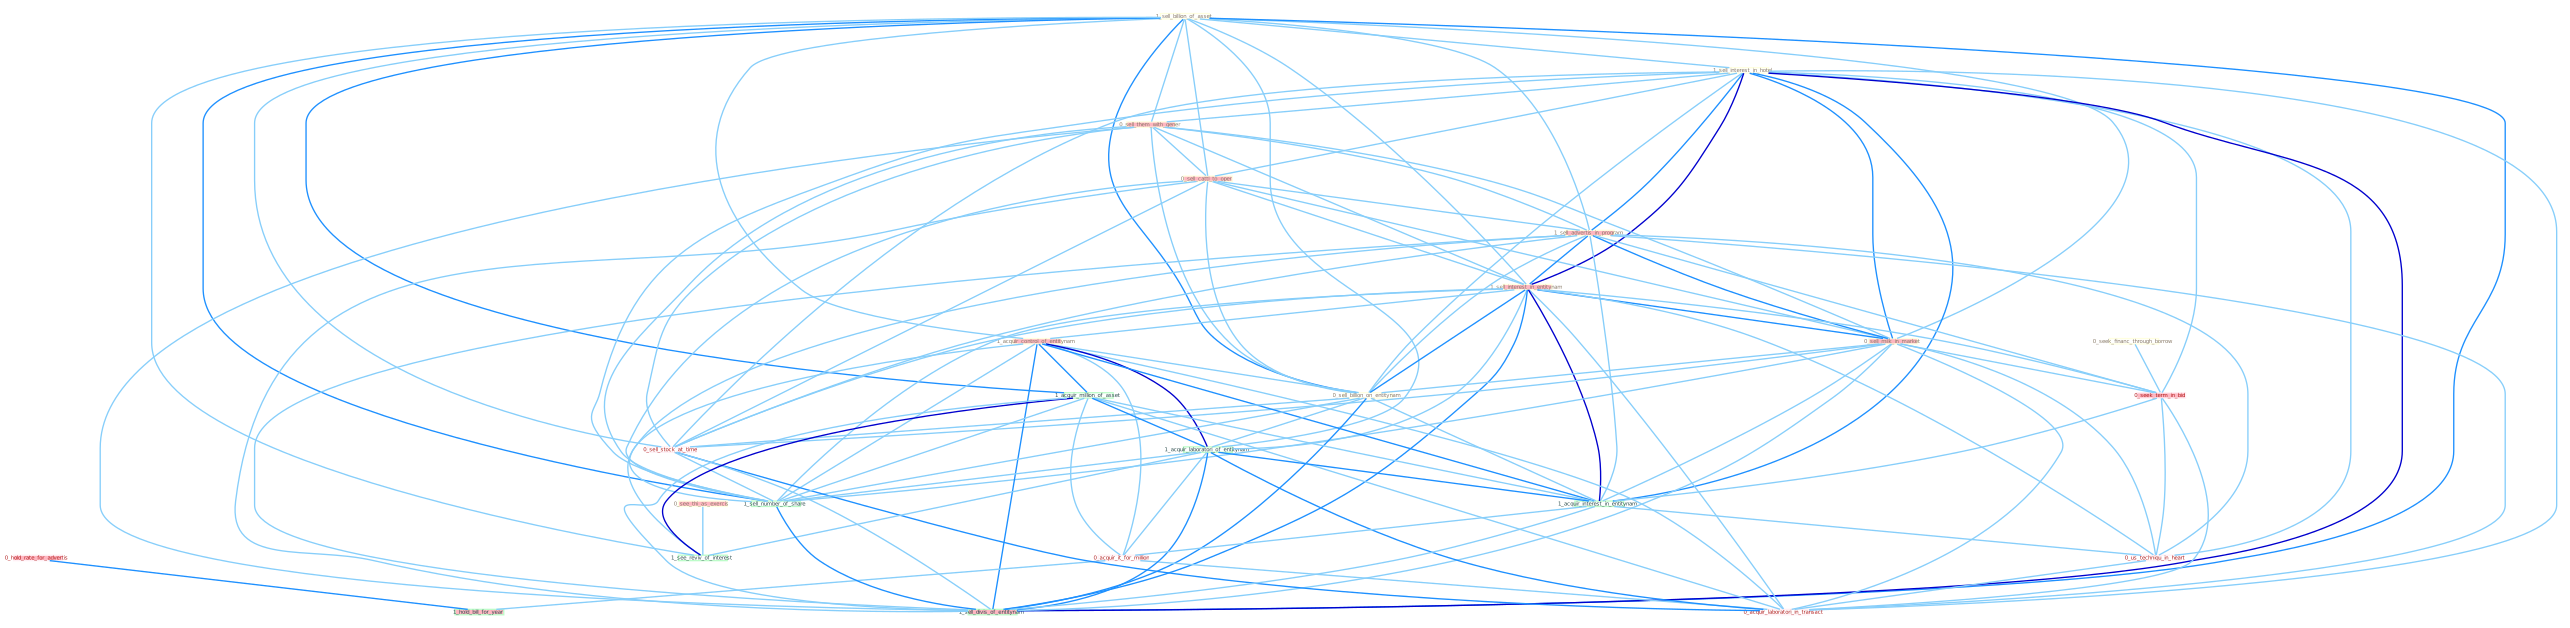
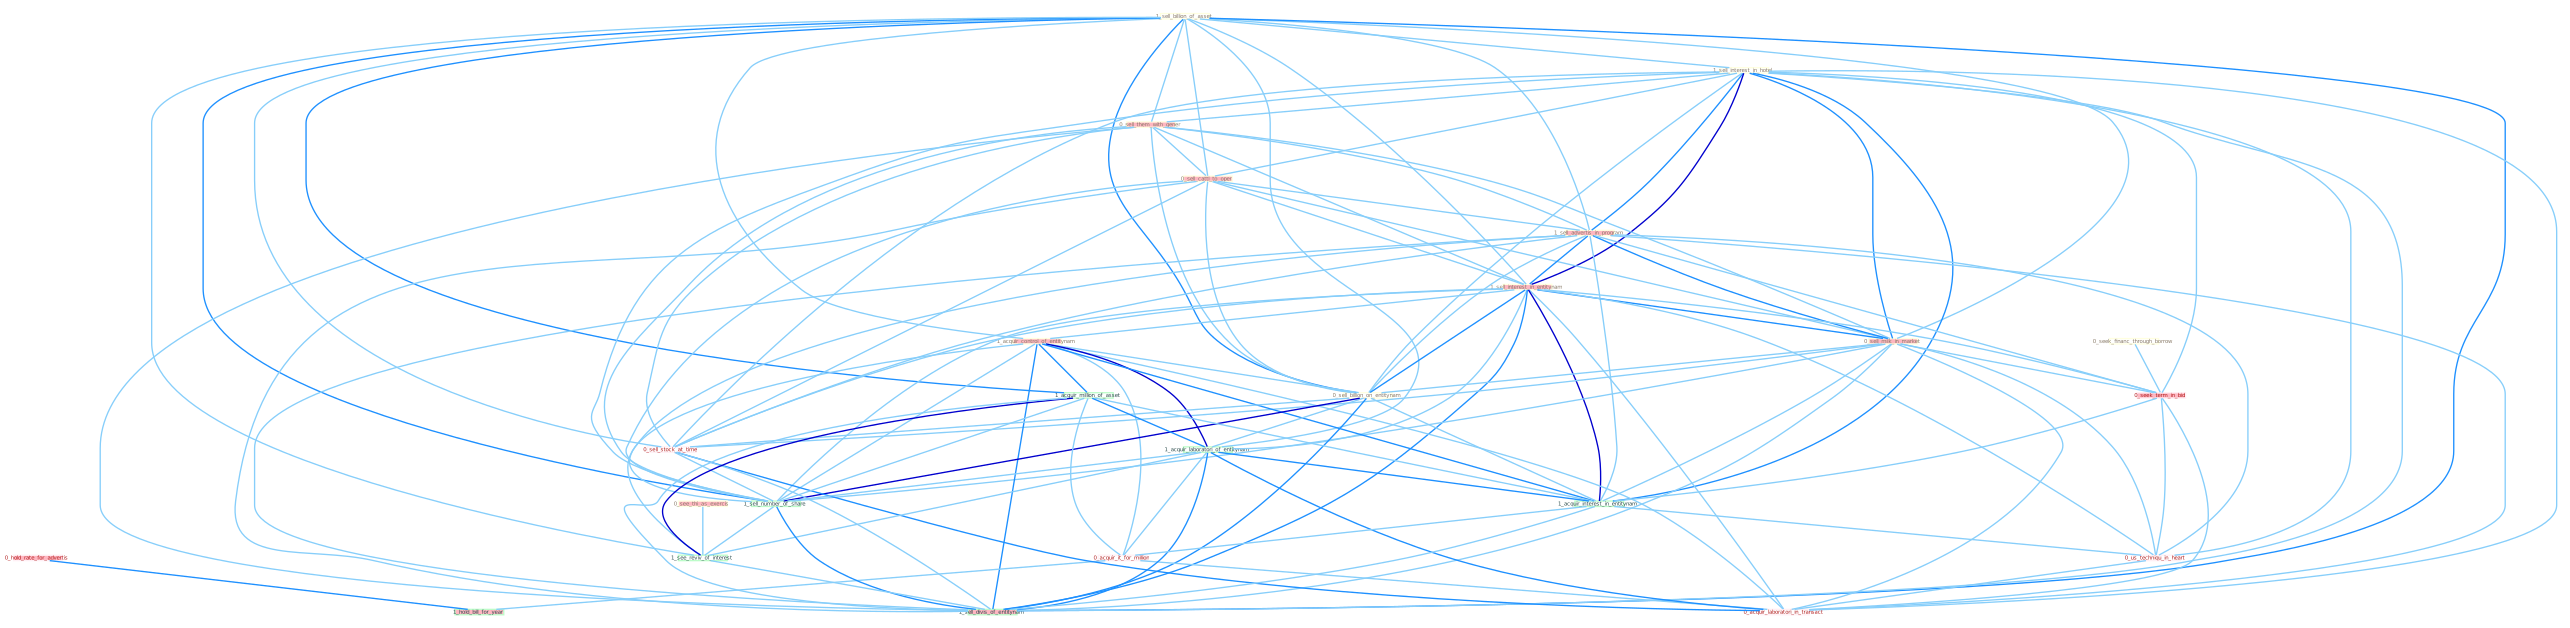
edge "0_sell_billion_on_entitynam" -- "1_sell_number_of_share": color #87cefa -> #0000cd
edge "1_acquir_million_of_asset" -- "0_acquir_laboratori_in_transact": removed
edge "1_sell_number_of_share" -- "1_see_reviv_of_interest": added
edge "1_sell_interest_in_hotel" -- "1_sell_divis_of_entitynam": color #0000cd -> #87cefa
edge "1_see_reviv_of_interest" -- "1_sell_divis_of_entitynam": added
